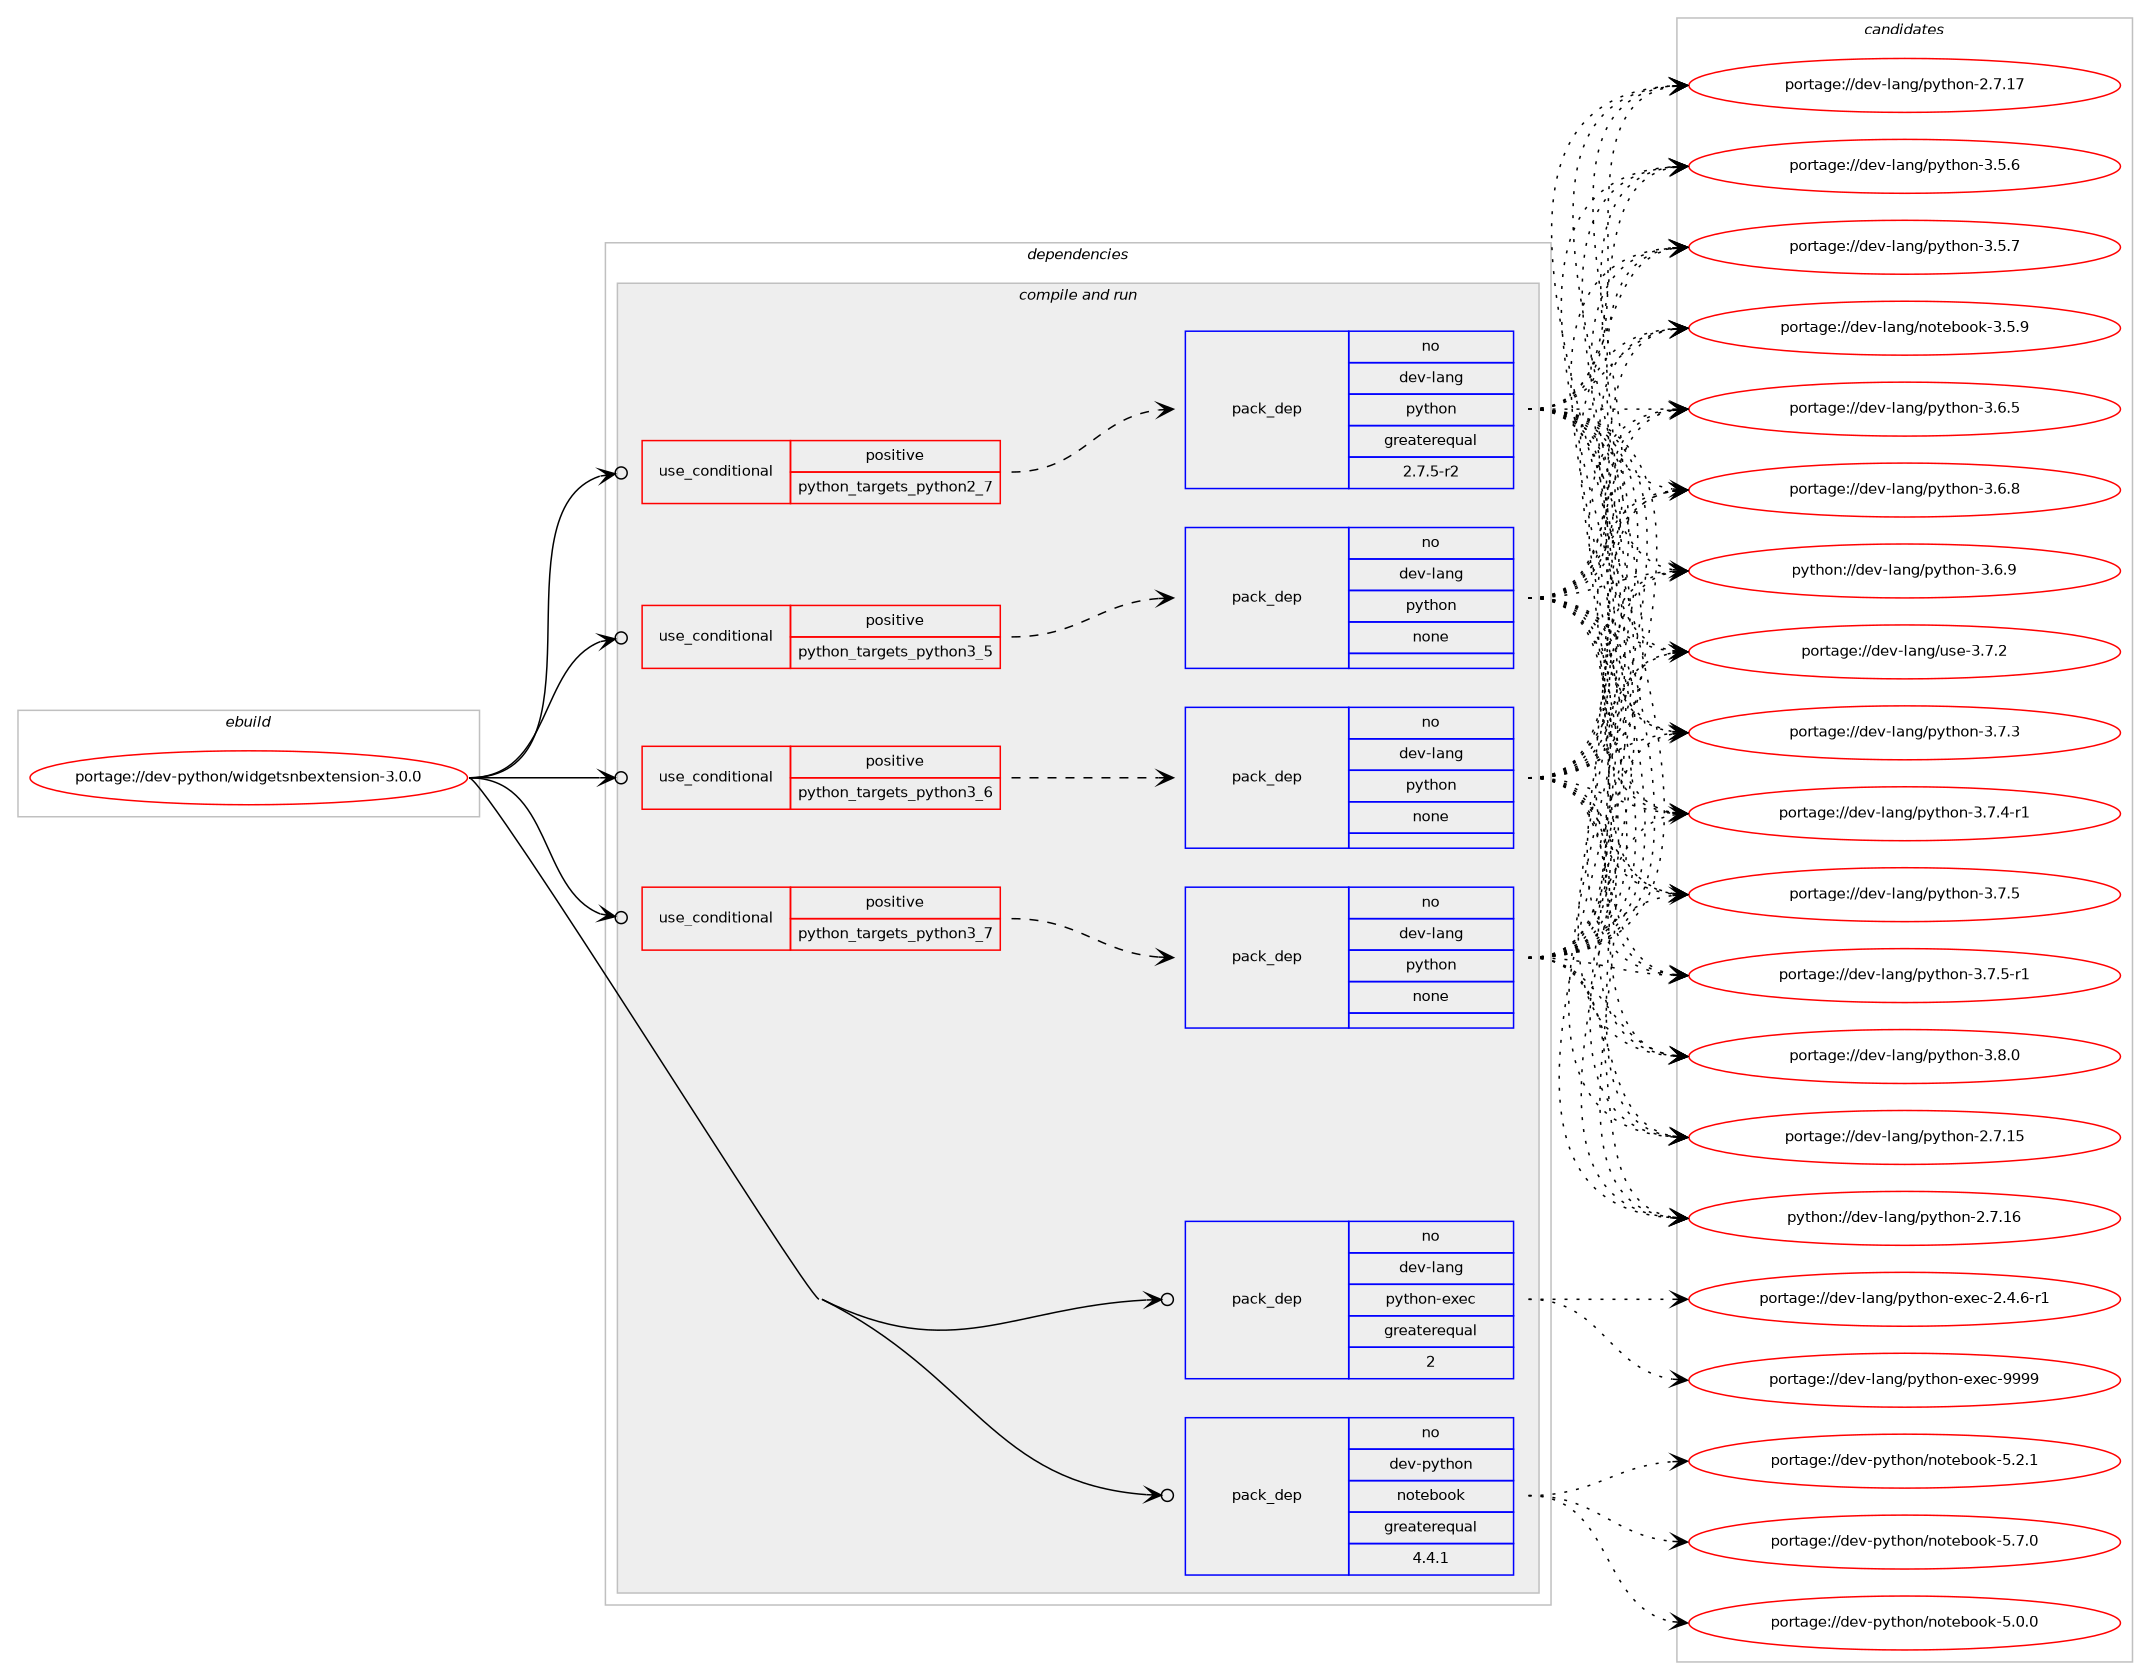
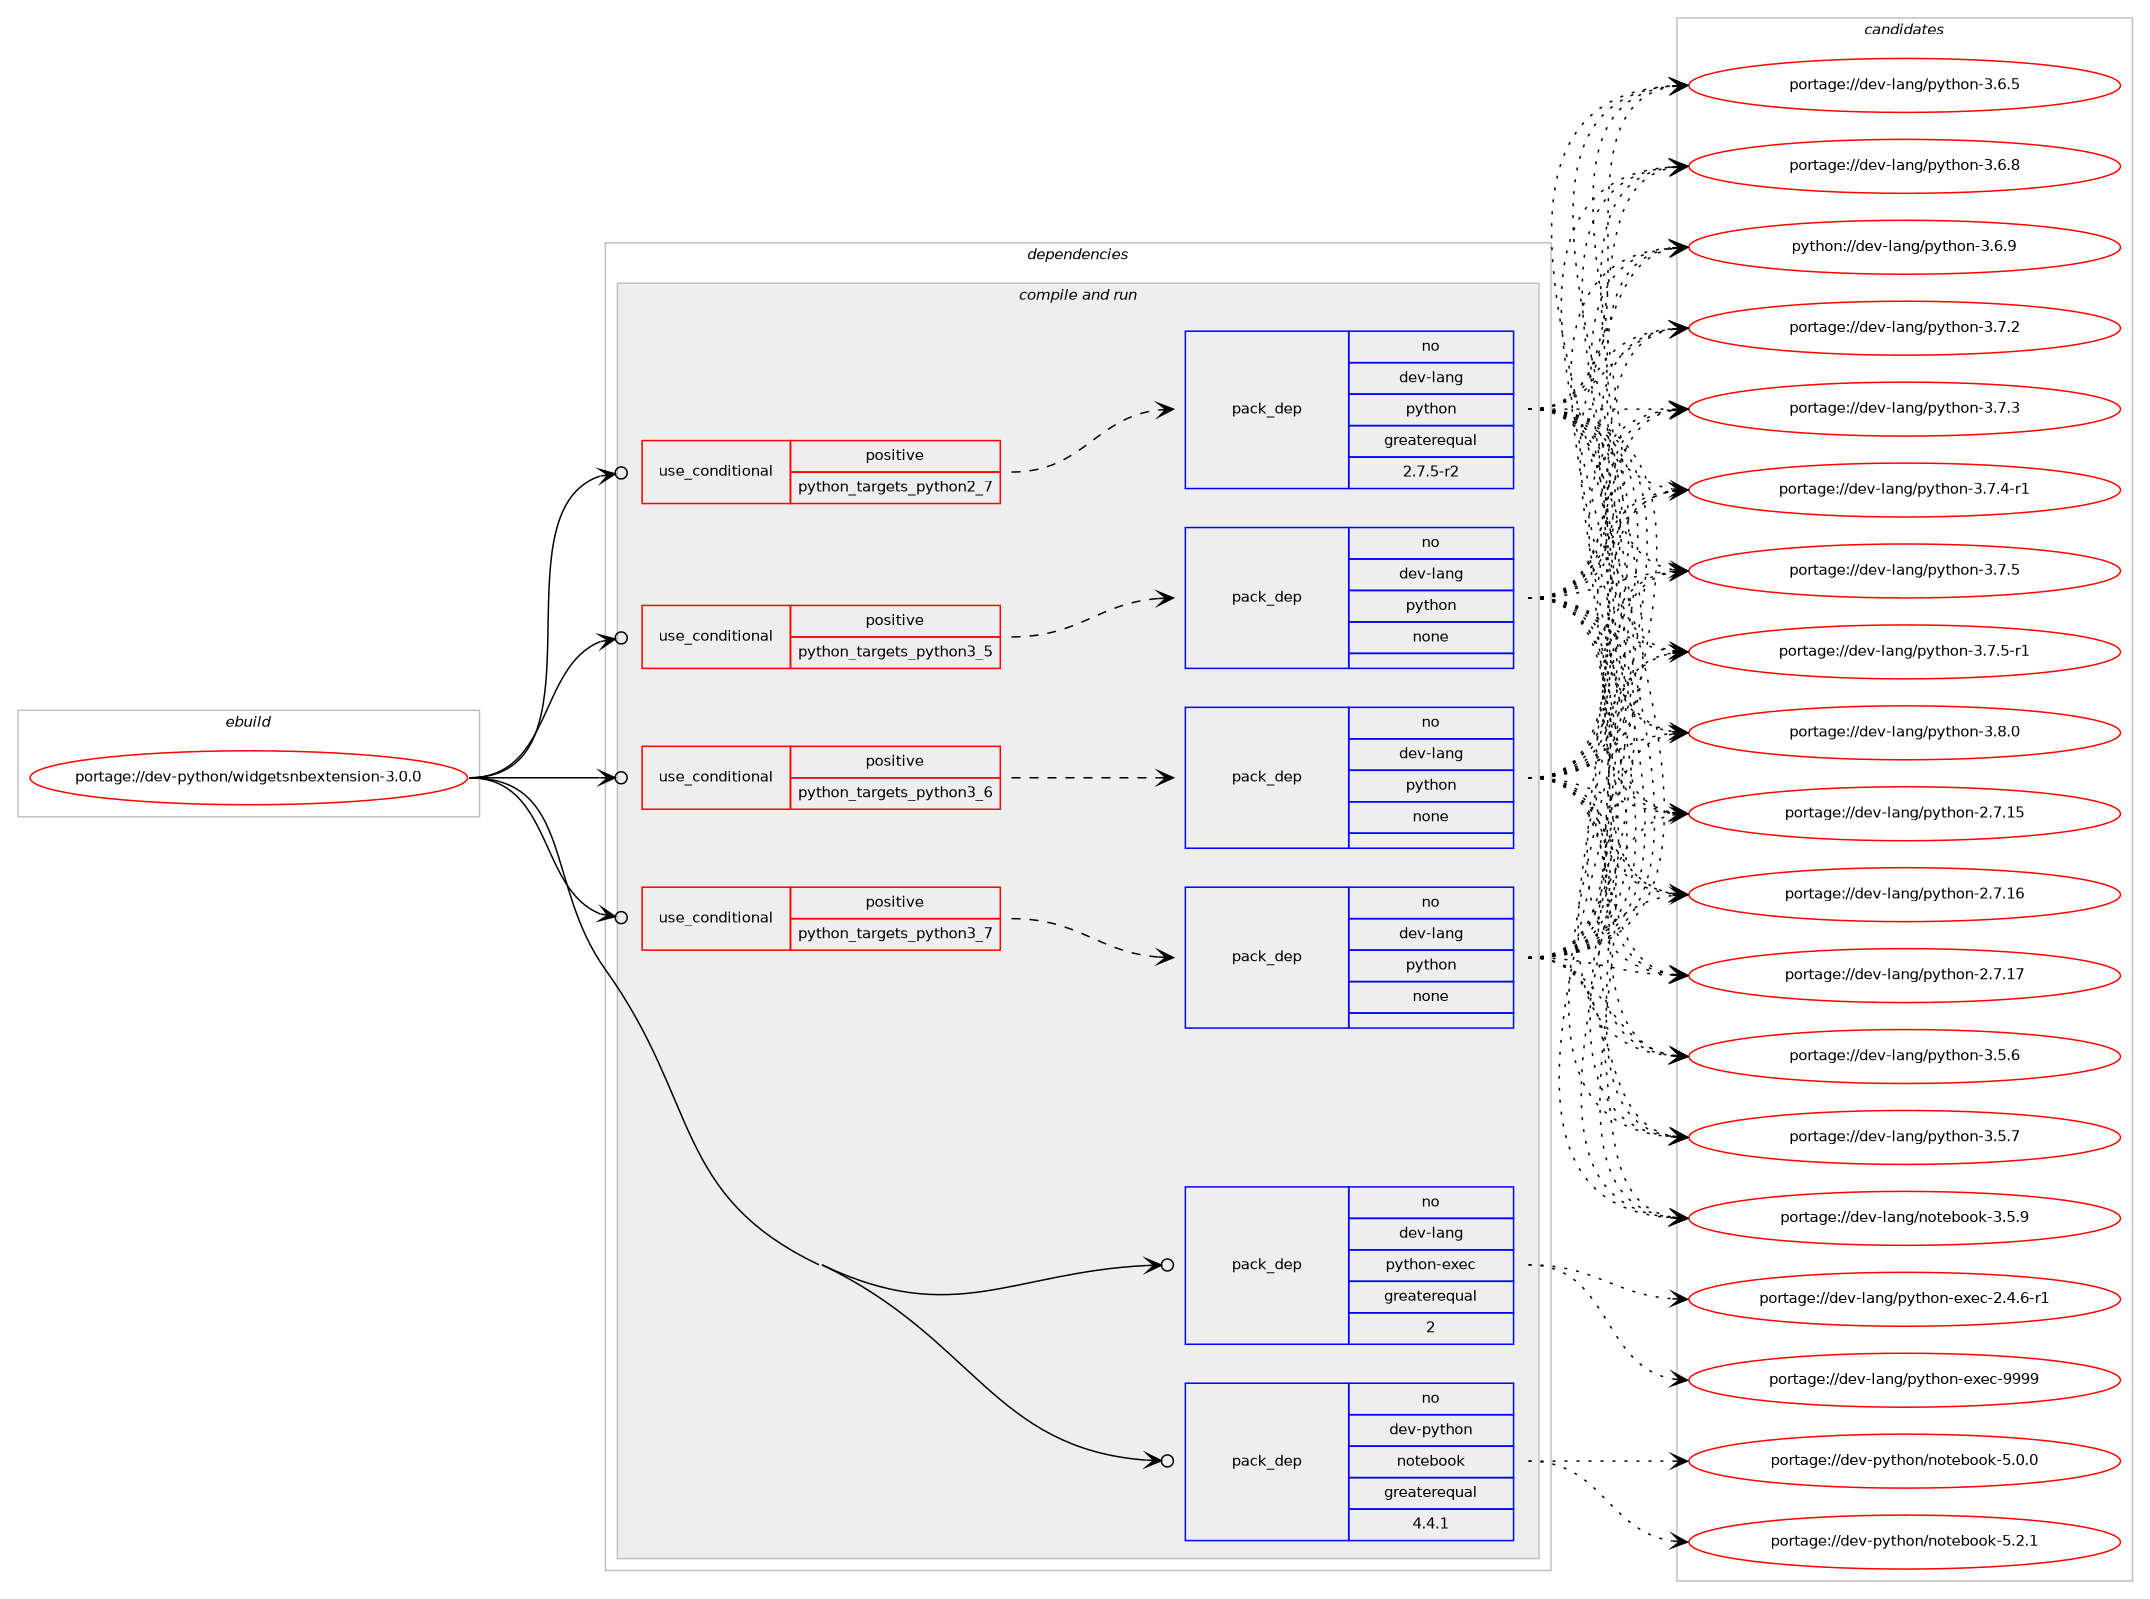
node "portage://dev-lang/use-3.7.2": label "portage://dev-lang/use-3.7.2" -> "portage://dev-lang/python-3.7.2"
node "python://dev-lang/python-2.7.16": label "python://dev-lang/python-2.7.16" -> "portage://dev-lang/python-2.7.16"
node "portage://dev-python/notebook-5.7.0": removed
